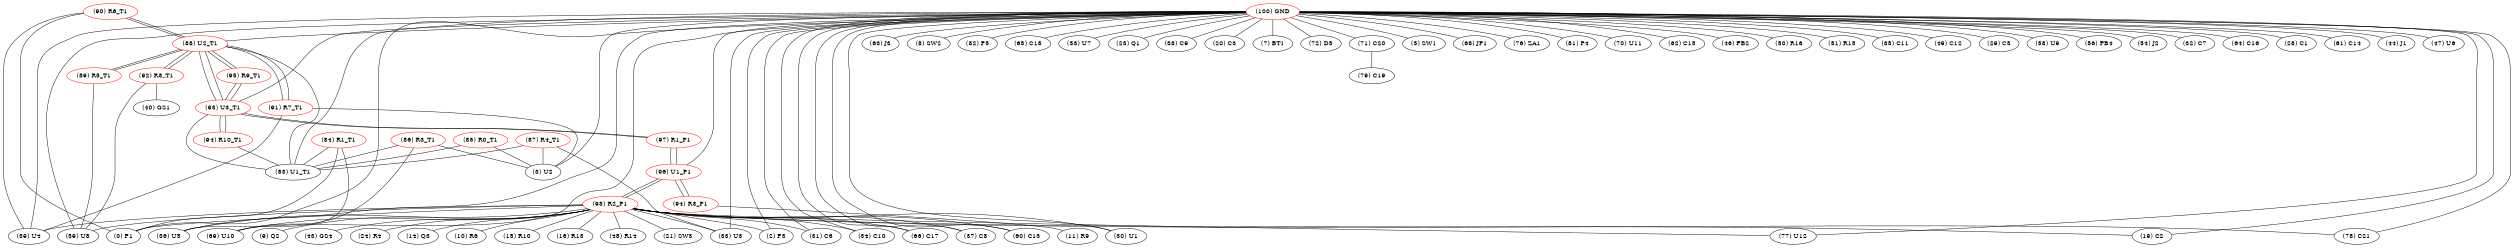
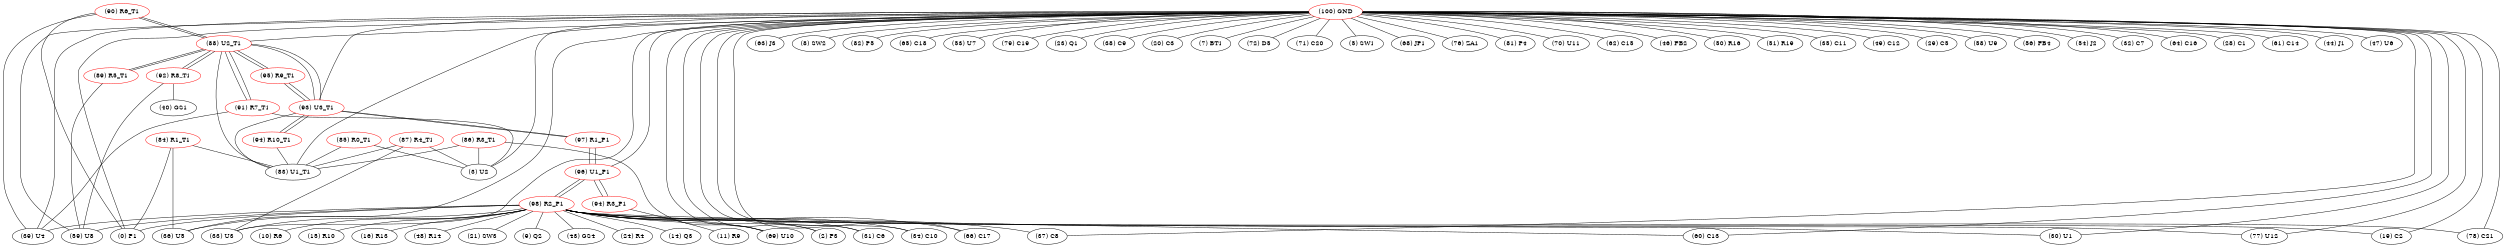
node "(51) R15": label "(51) R15" -> "(51) R19"
edge "(71) C20" -- "(79) C19": now "(100) GND" -- "(79) C19"
